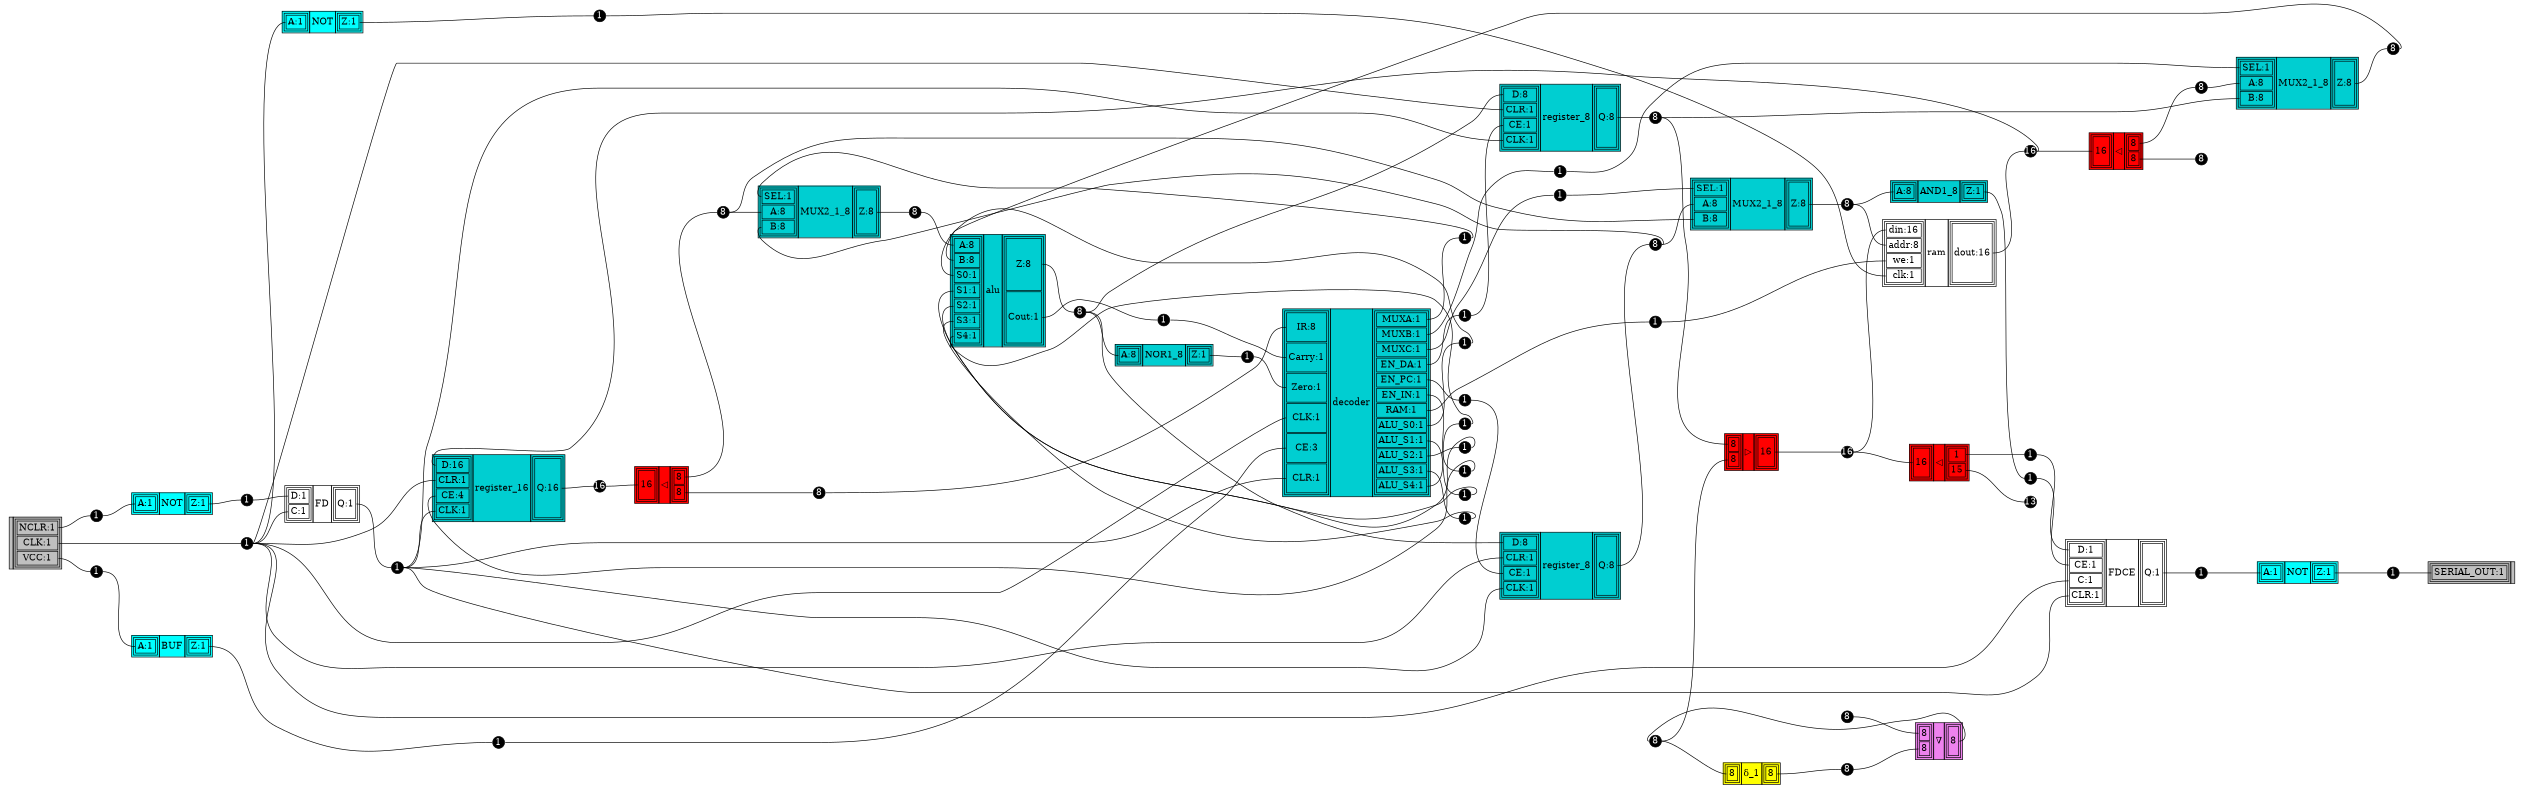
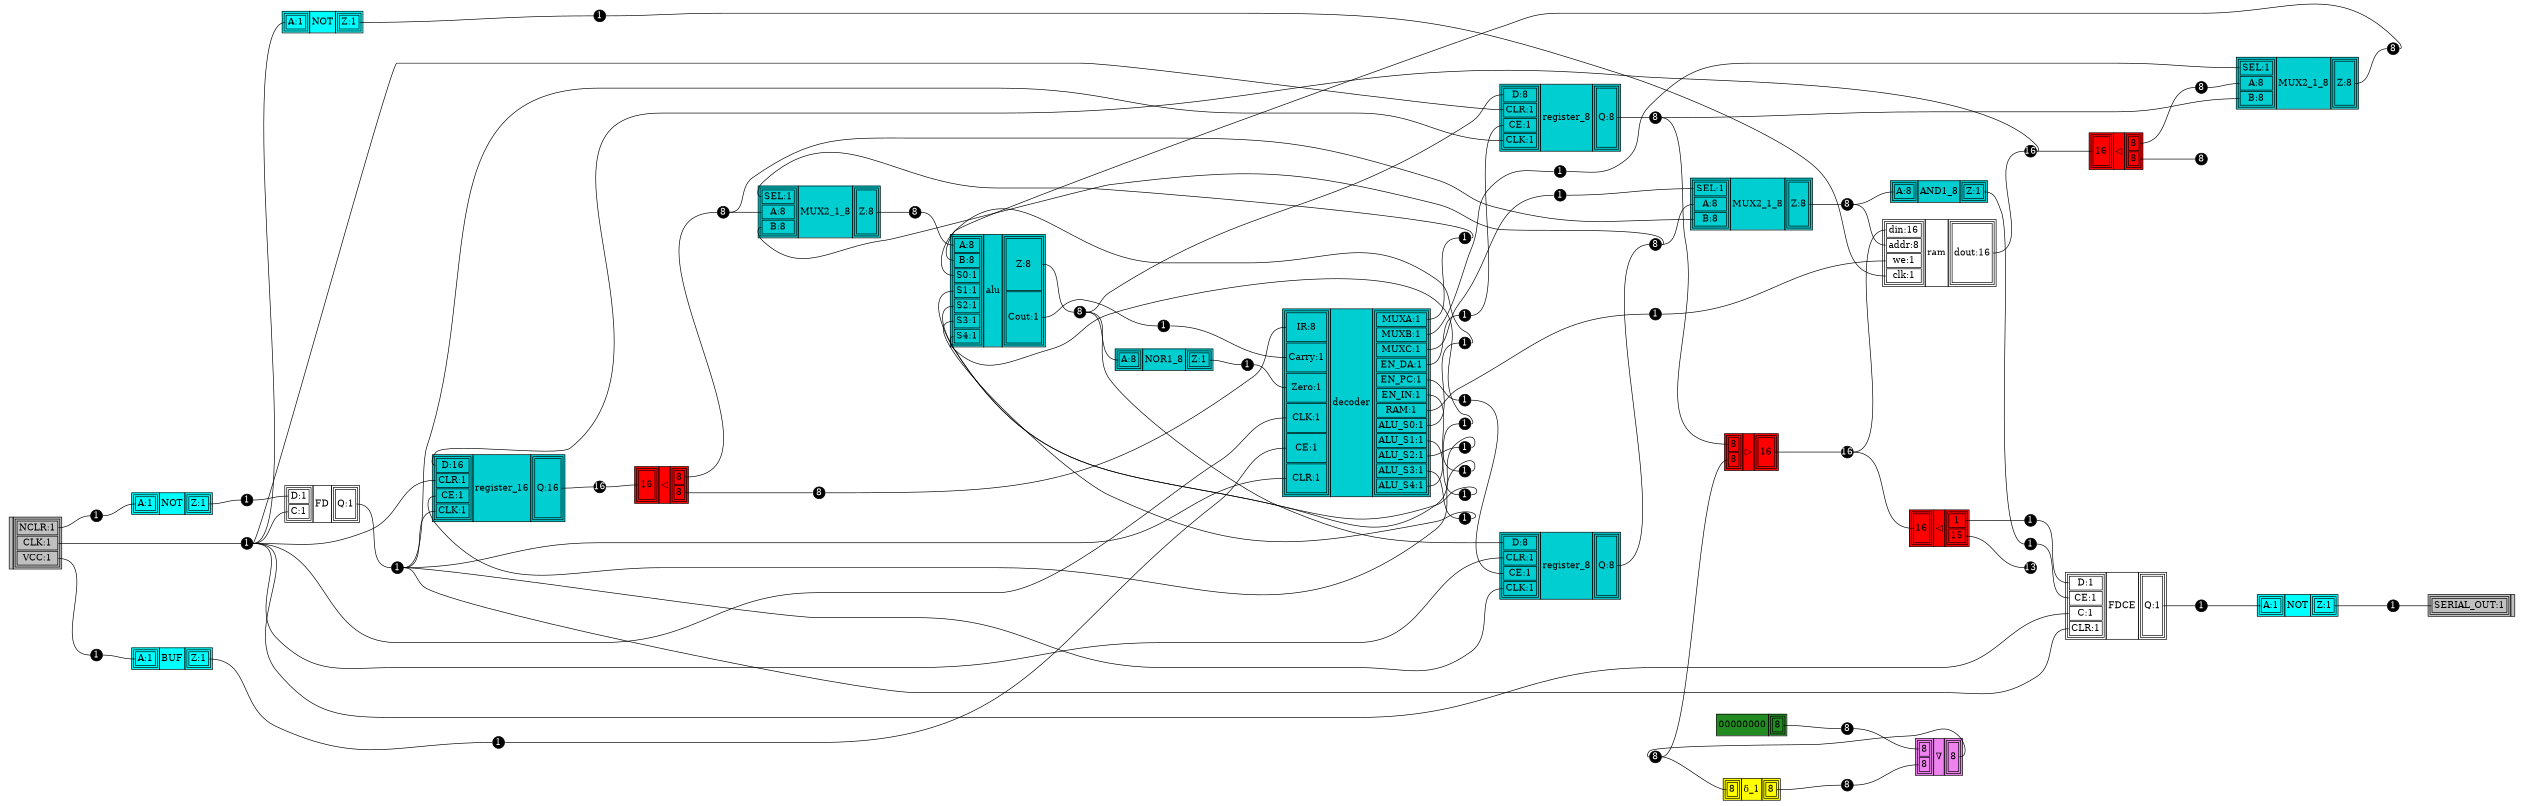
node "IR:8": text "CE:3" -> "CE:1"
node "D:16": text "CE:4" -> "CE:1"
node "00000000": added
